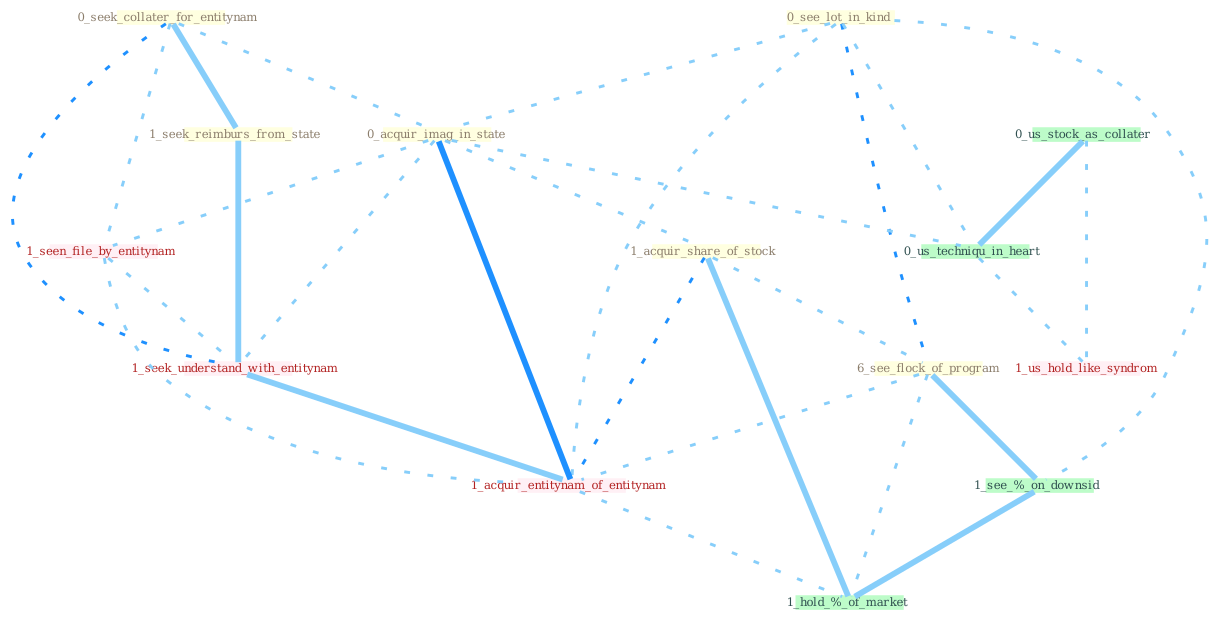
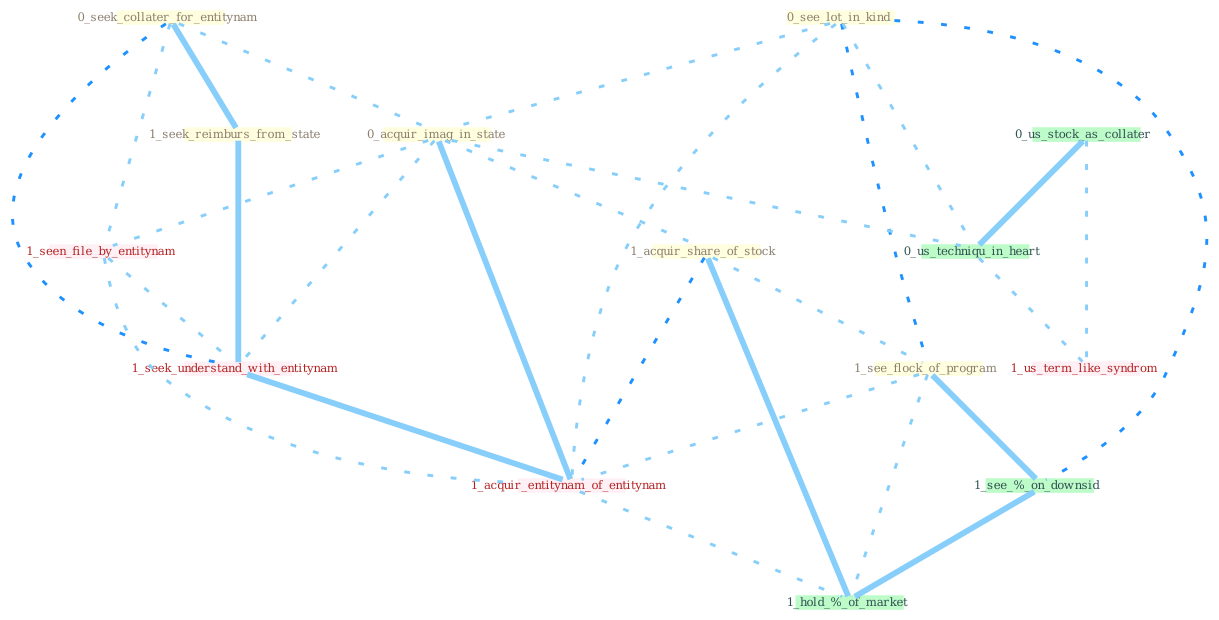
edge "0_see_lot_in_kind" -- "1_see_%_on_downsid": color #87cefa -> #1e90ff
edge "0_acquir_imag_in_state" -- "1_acquir_entitynam_of_entitynam": color #1e90ff -> #87cefa
node "6_see_flock_of_program": label "6_see_flock_of_program" -> "1_see_flock_of_program"
node "1_us_hold_like_syndrom": label "1_us_hold_like_syndrom" -> "1_us_term_like_syndrom"
